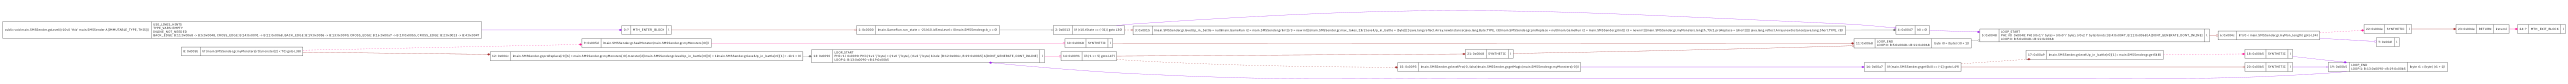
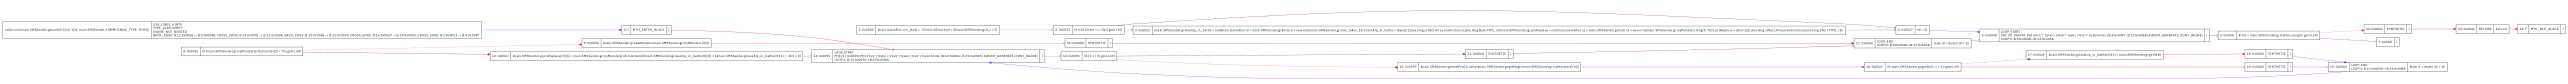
edge "2: 0x0013" -> "4: 0x0047": color purple -> brown
edge "0: ?" -> "1: 0x0000": now "0: ?" -> "13: 0x0090"
edge "3: 0x0015" -> "4: 0x0047": arrowhead diamond -> odot
edge "17: 0x00a9" -> "18: 0x00b5": style dashed -> solid
edge "12: 0x006c" -> "13: 0x0090": arrowhead diamond -> odot
